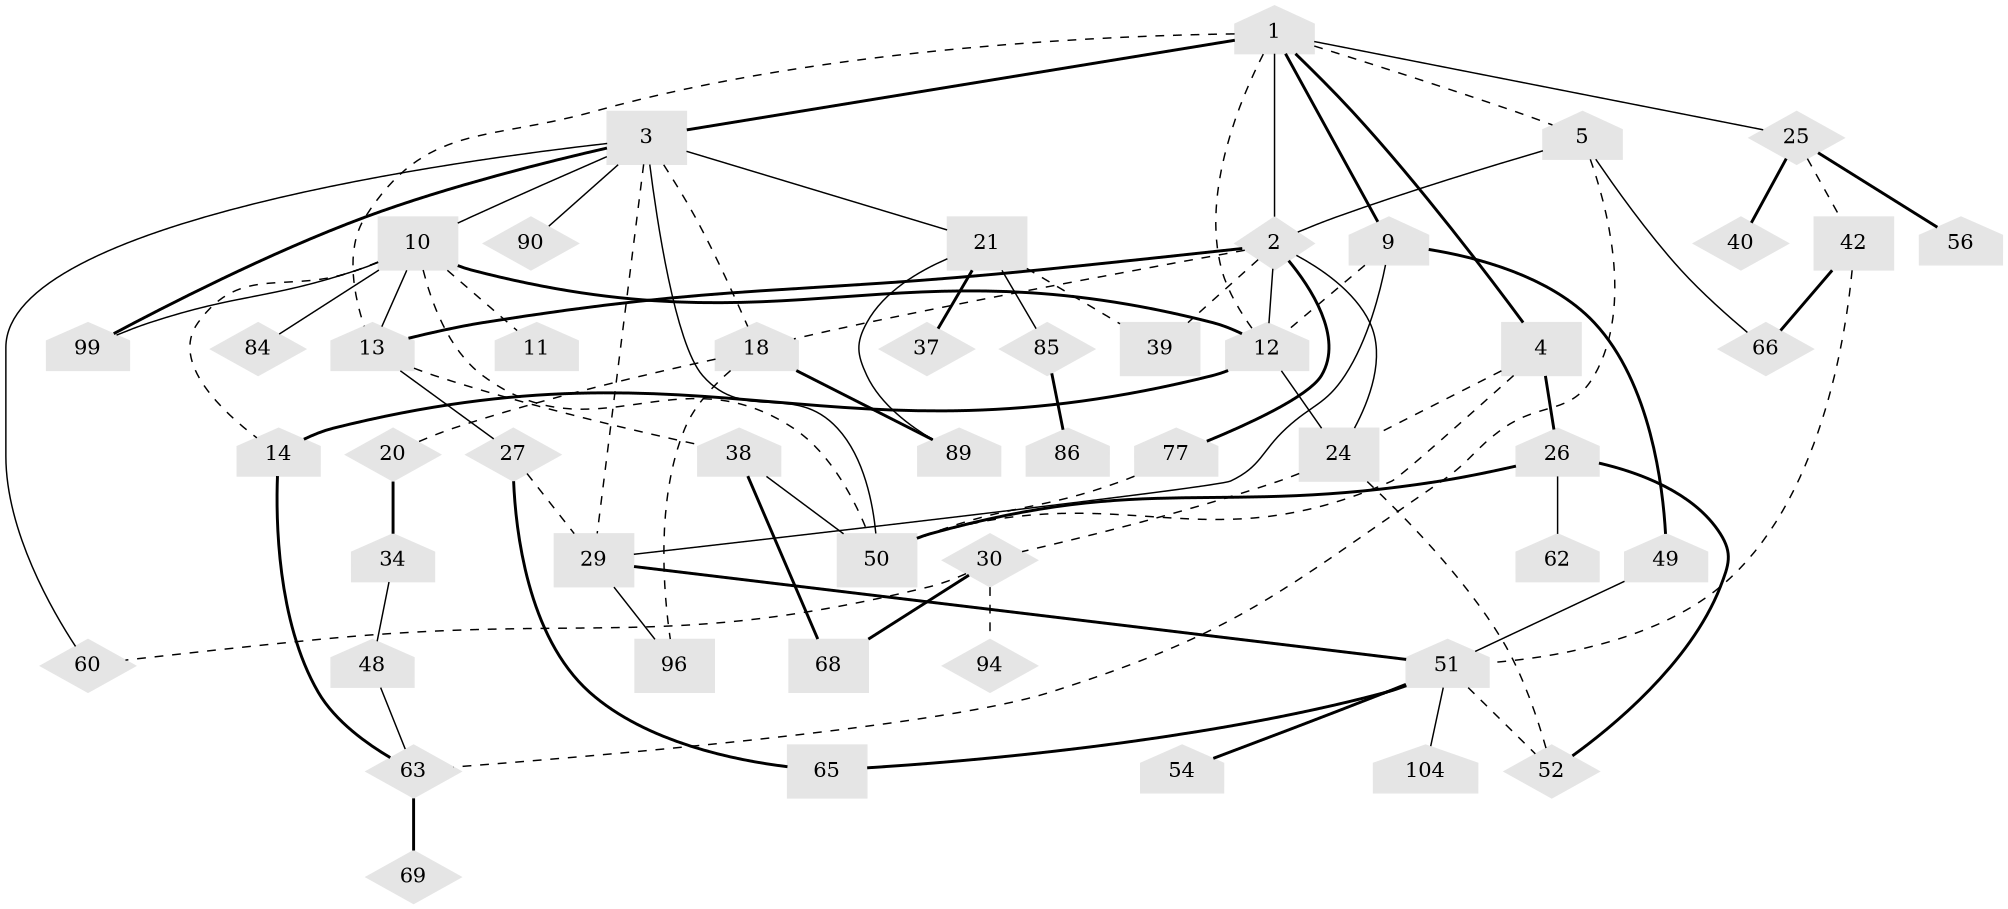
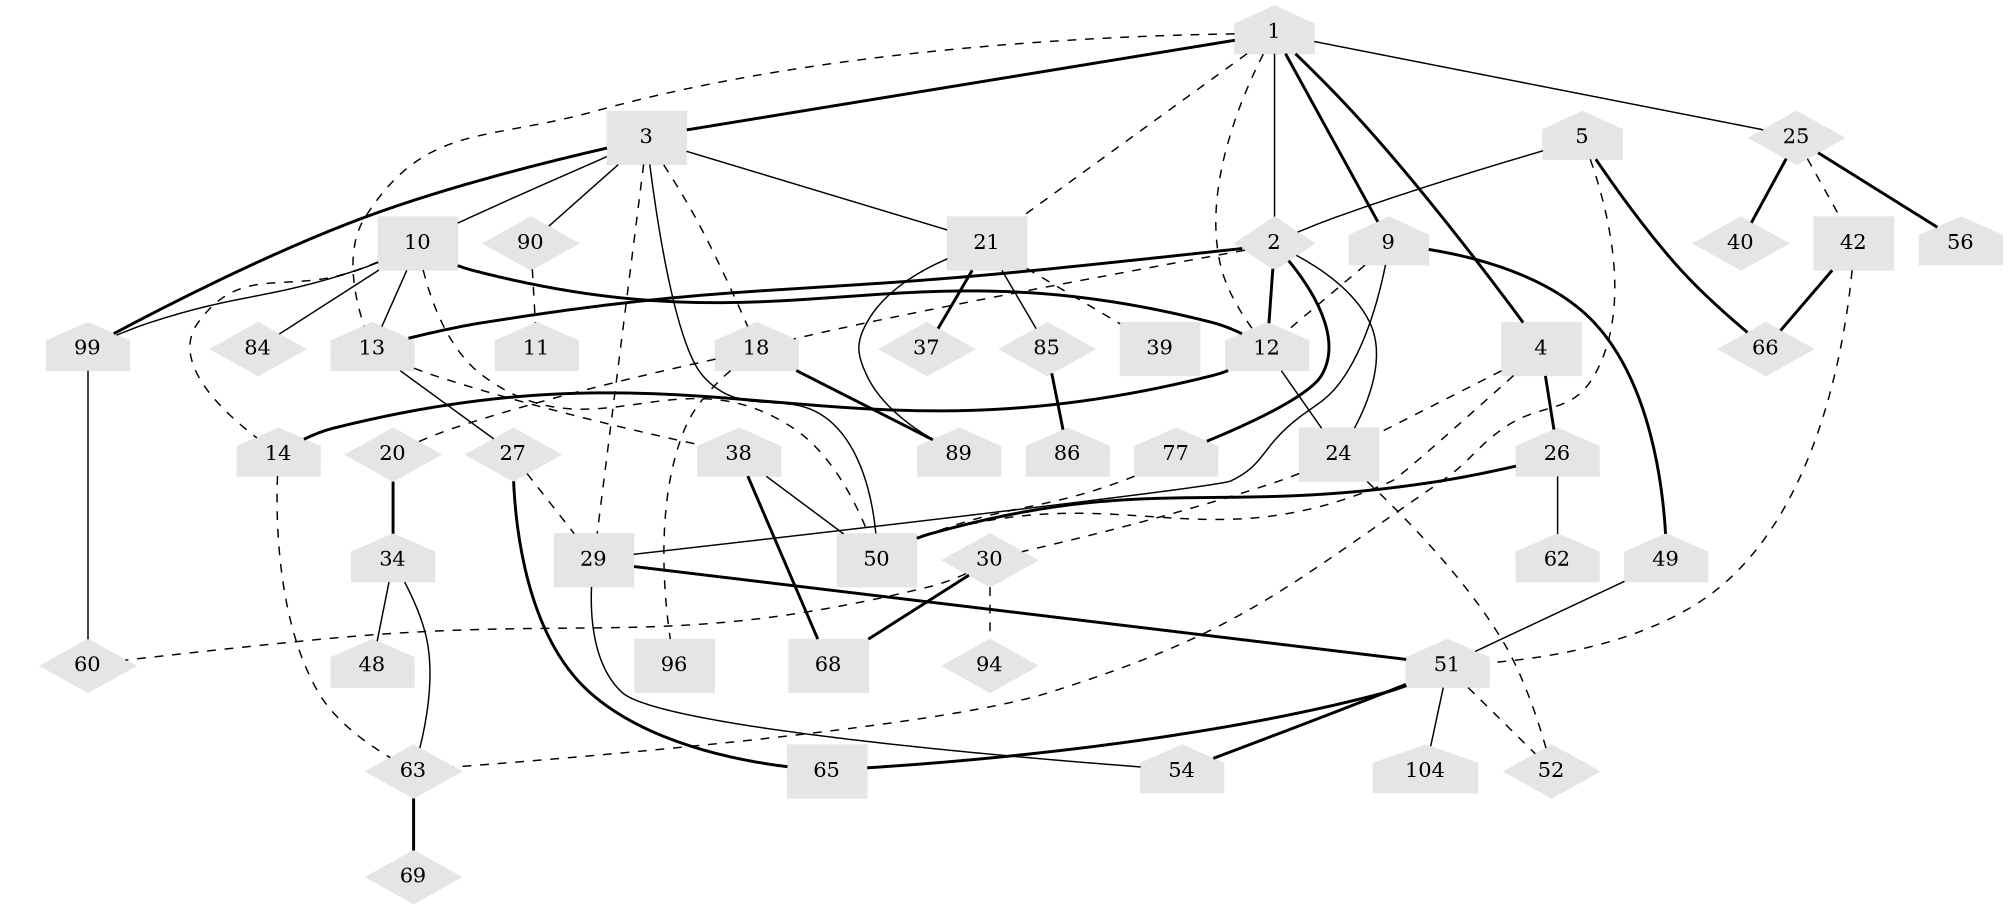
edge "1" -- "5": now "1" -- "21"
edge "3" -- "60": now "99" -- "60"
edge "5" -- "66": style solid -> bold
edge "2" -- "39": removed
edge "2" -- "12": style solid -> bold
edge "10" -- "11": now "90" -- "11"
edge "26" -- "52": removed
edge "29" -- "96": now "29" -- "54"
edge "14" -- "63": style bold -> dashed
edge "48" -- "63": now "34" -- "63"
